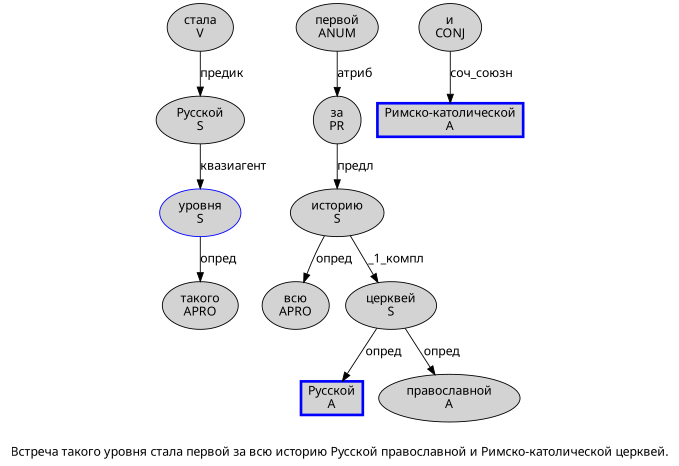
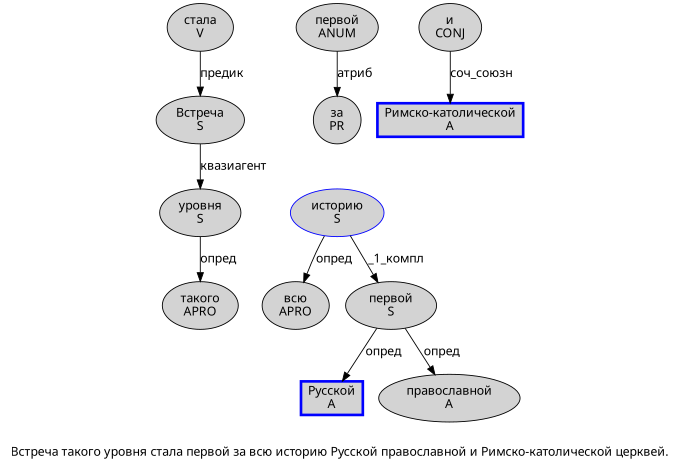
node "Русской S": label "Русской S" -> "Встреча S"
edge "за PR" -> "историю S": removed, label "предл"
node "уровня S": color blue -> black
node "историю S": color black -> blue
node "церквей S": label "церквей S" -> "первой S"
